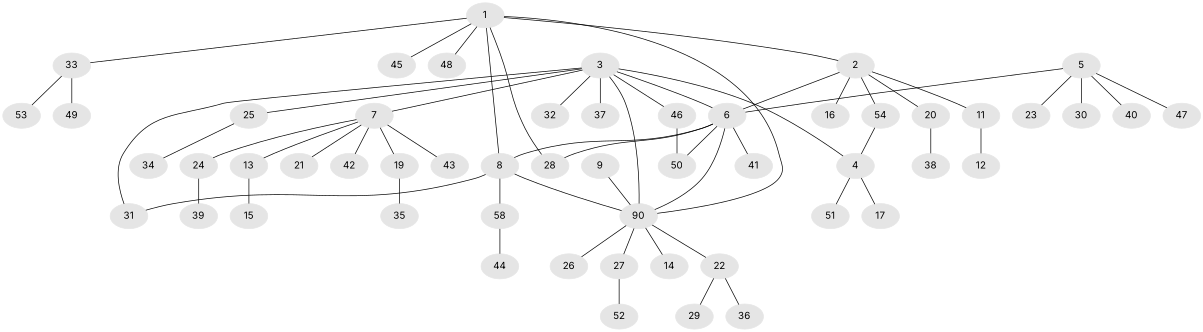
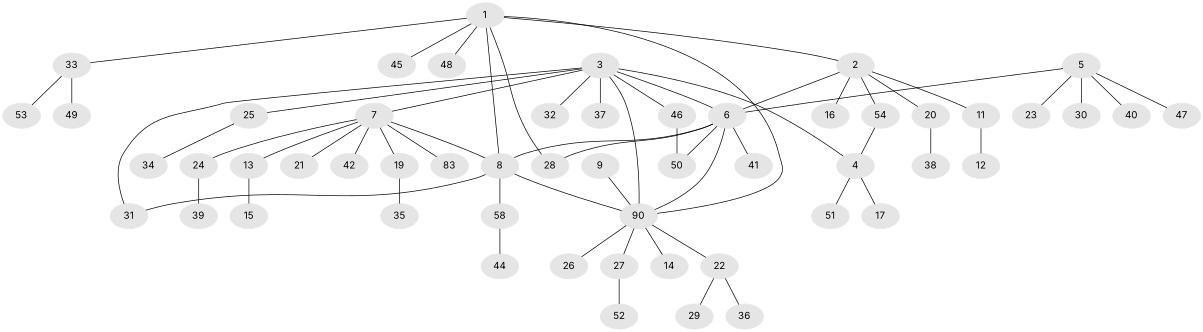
edge "7" -- "8": added
node "43": label "43" -> "83"
